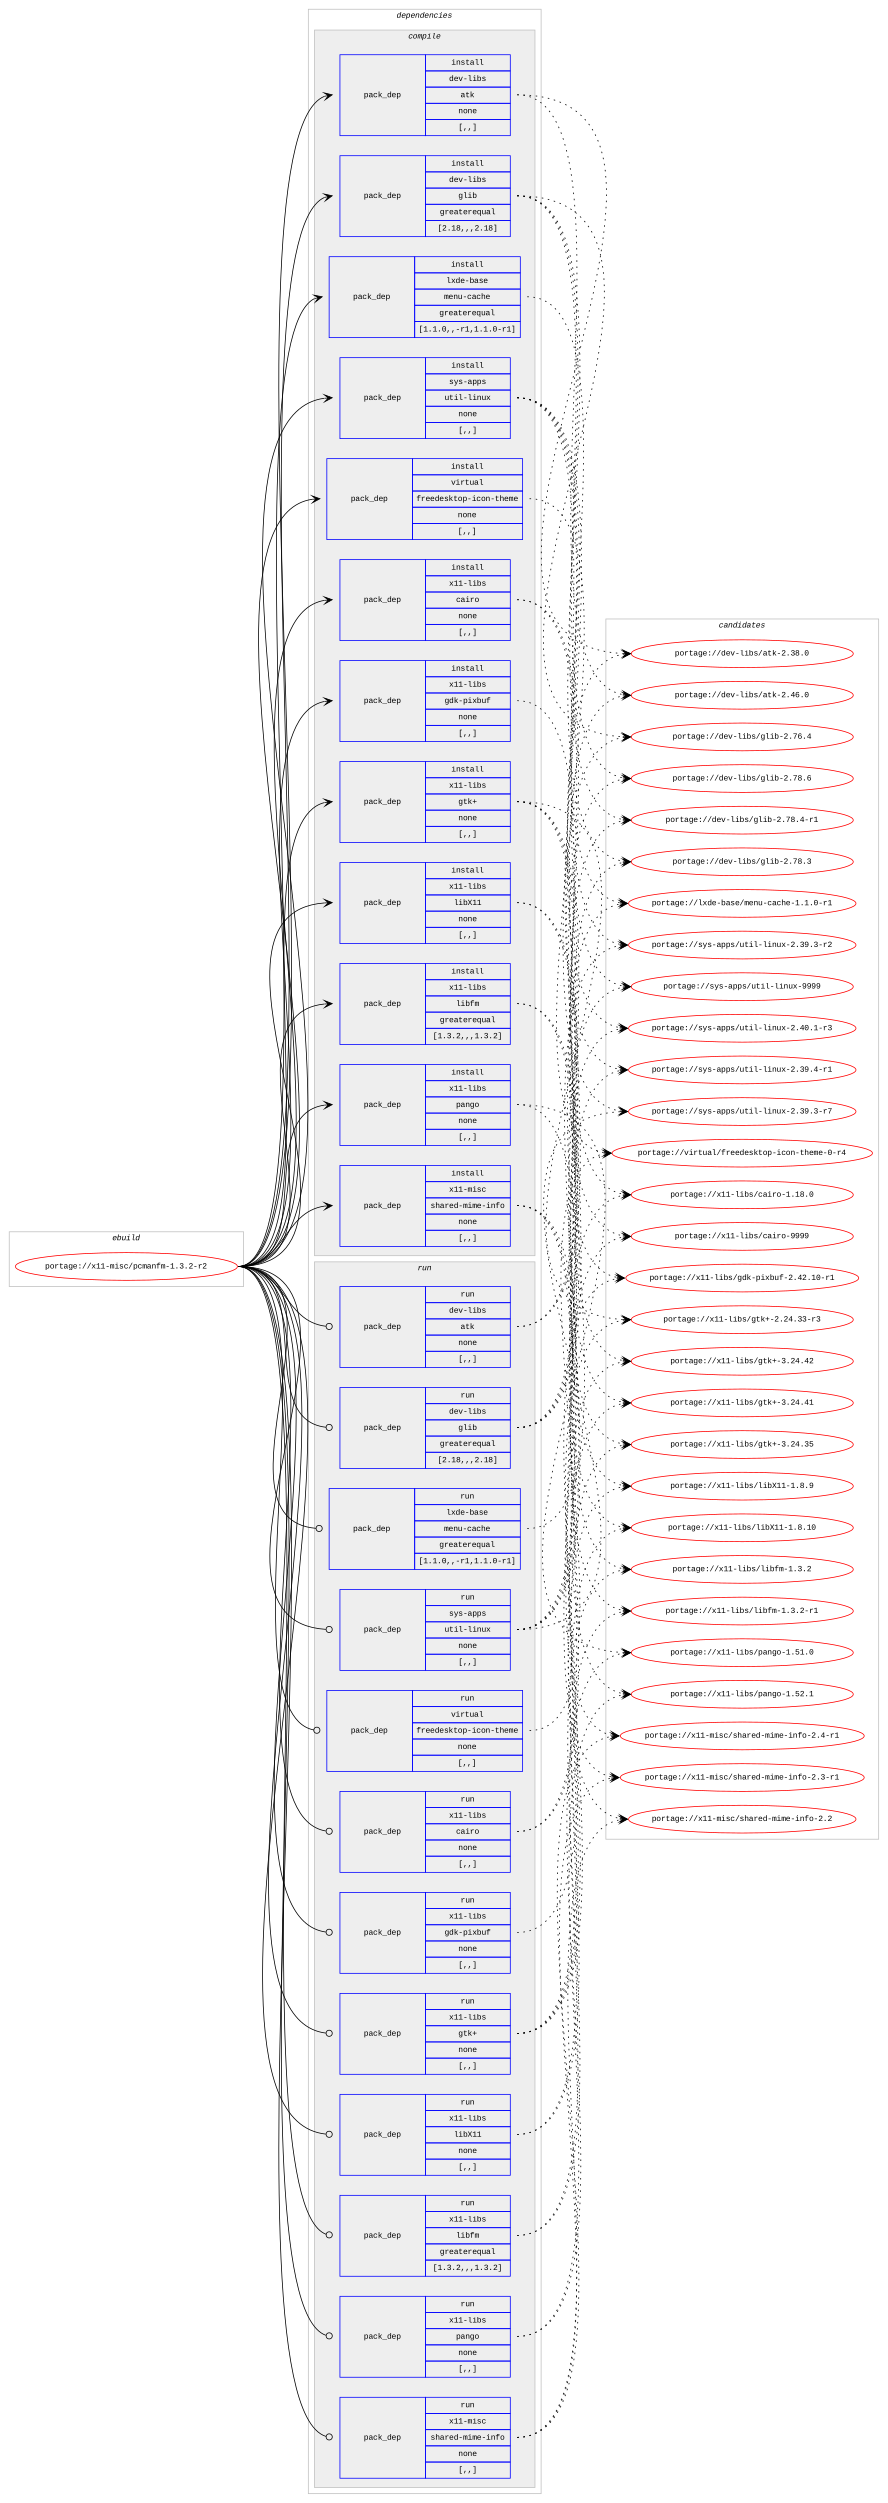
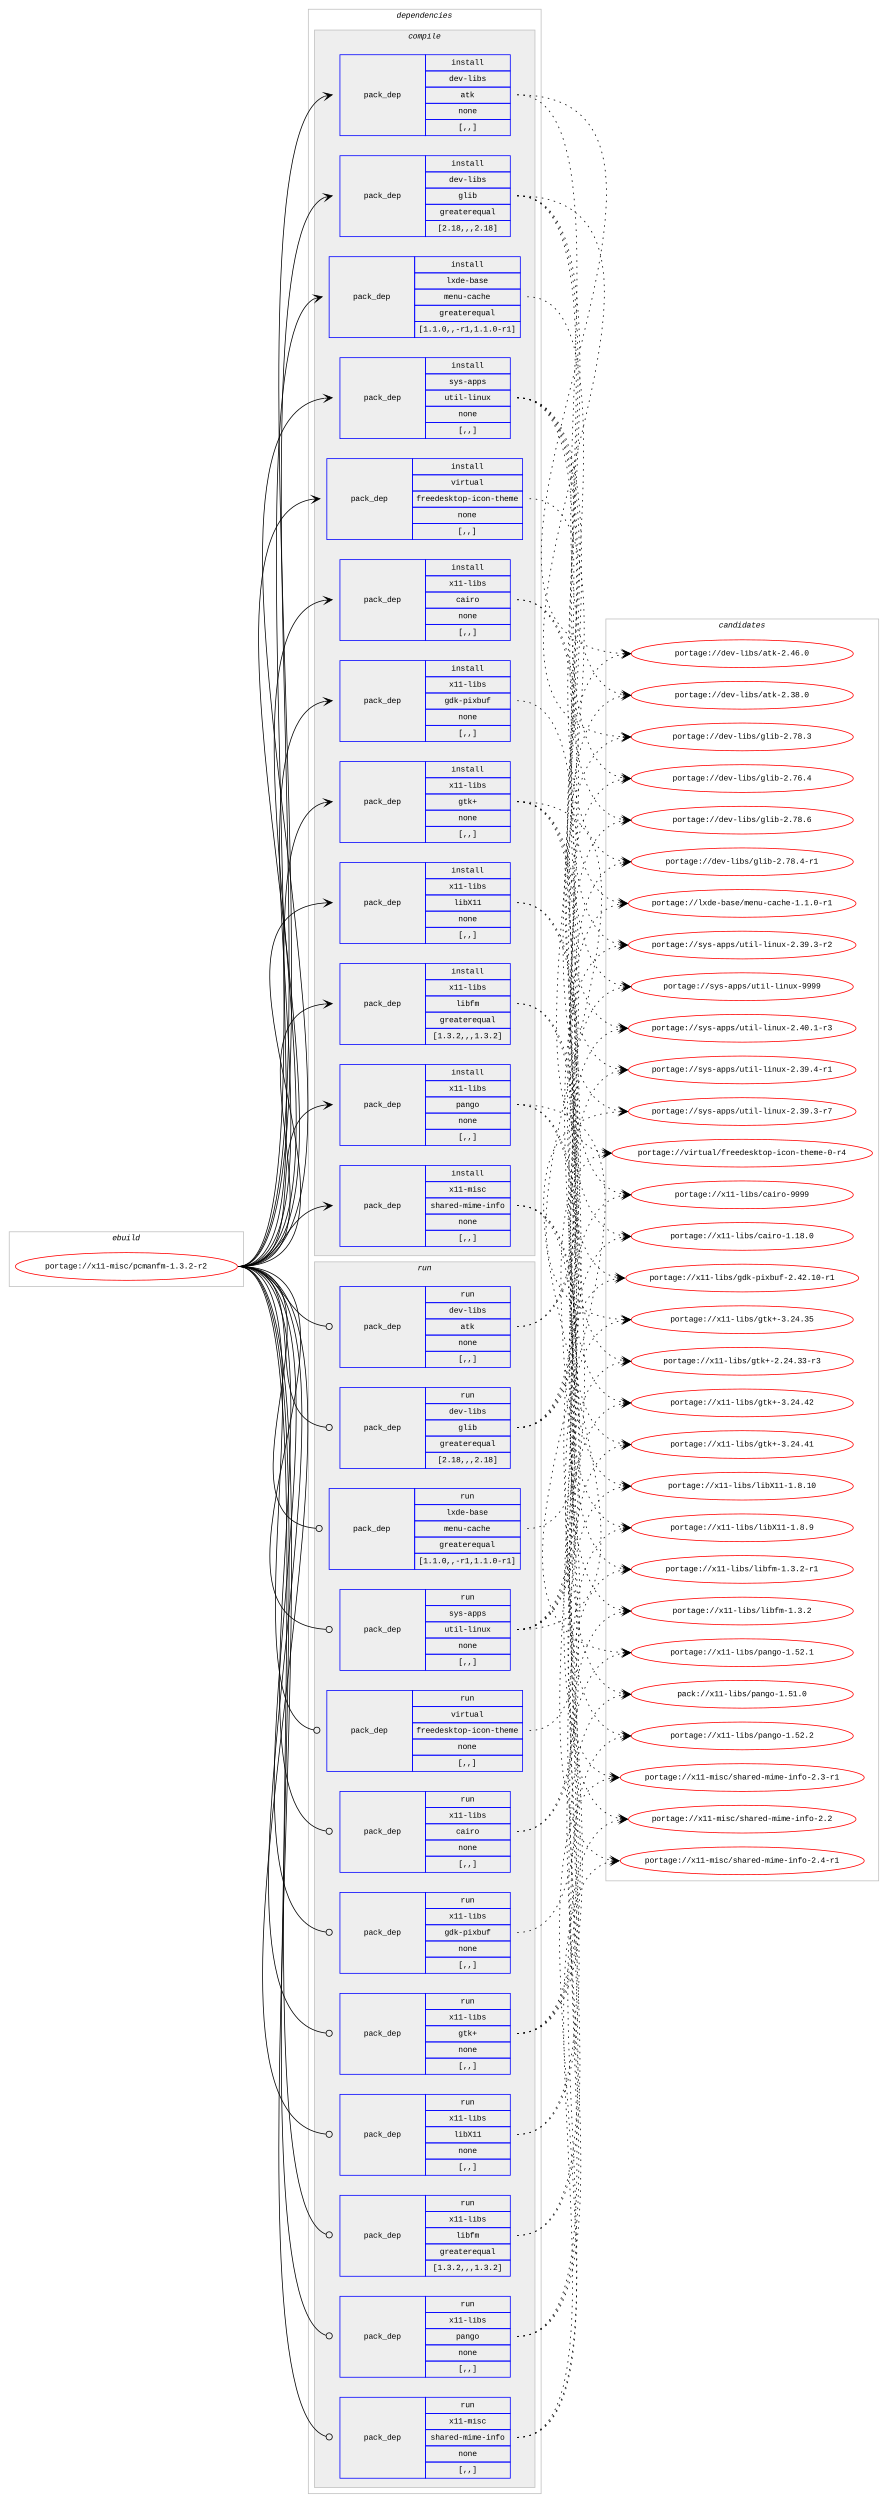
node "portage://x11-libs/pango-1.51.0": label "portage://x11-libs/pango-1.51.0" -> "pack://x11-libs/pango-1.51.0"
node "portage://x11-libs/pango-1.52.2": added
